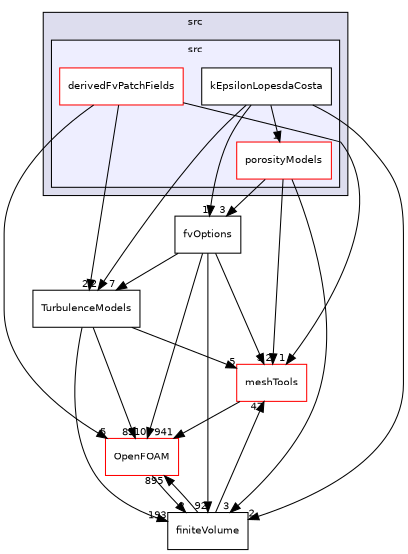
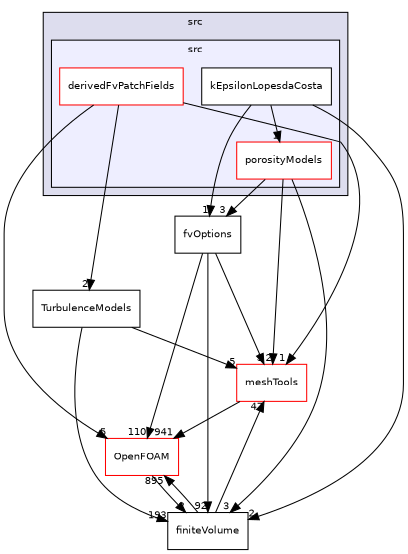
edge "kEpsilonLopesdaCosta" -> "TurbulenceModels": removed
edge "fvOptions" -> "TurbulenceModels": removed
edge "TurbulenceModels" -> "OpenFOAM": removed
